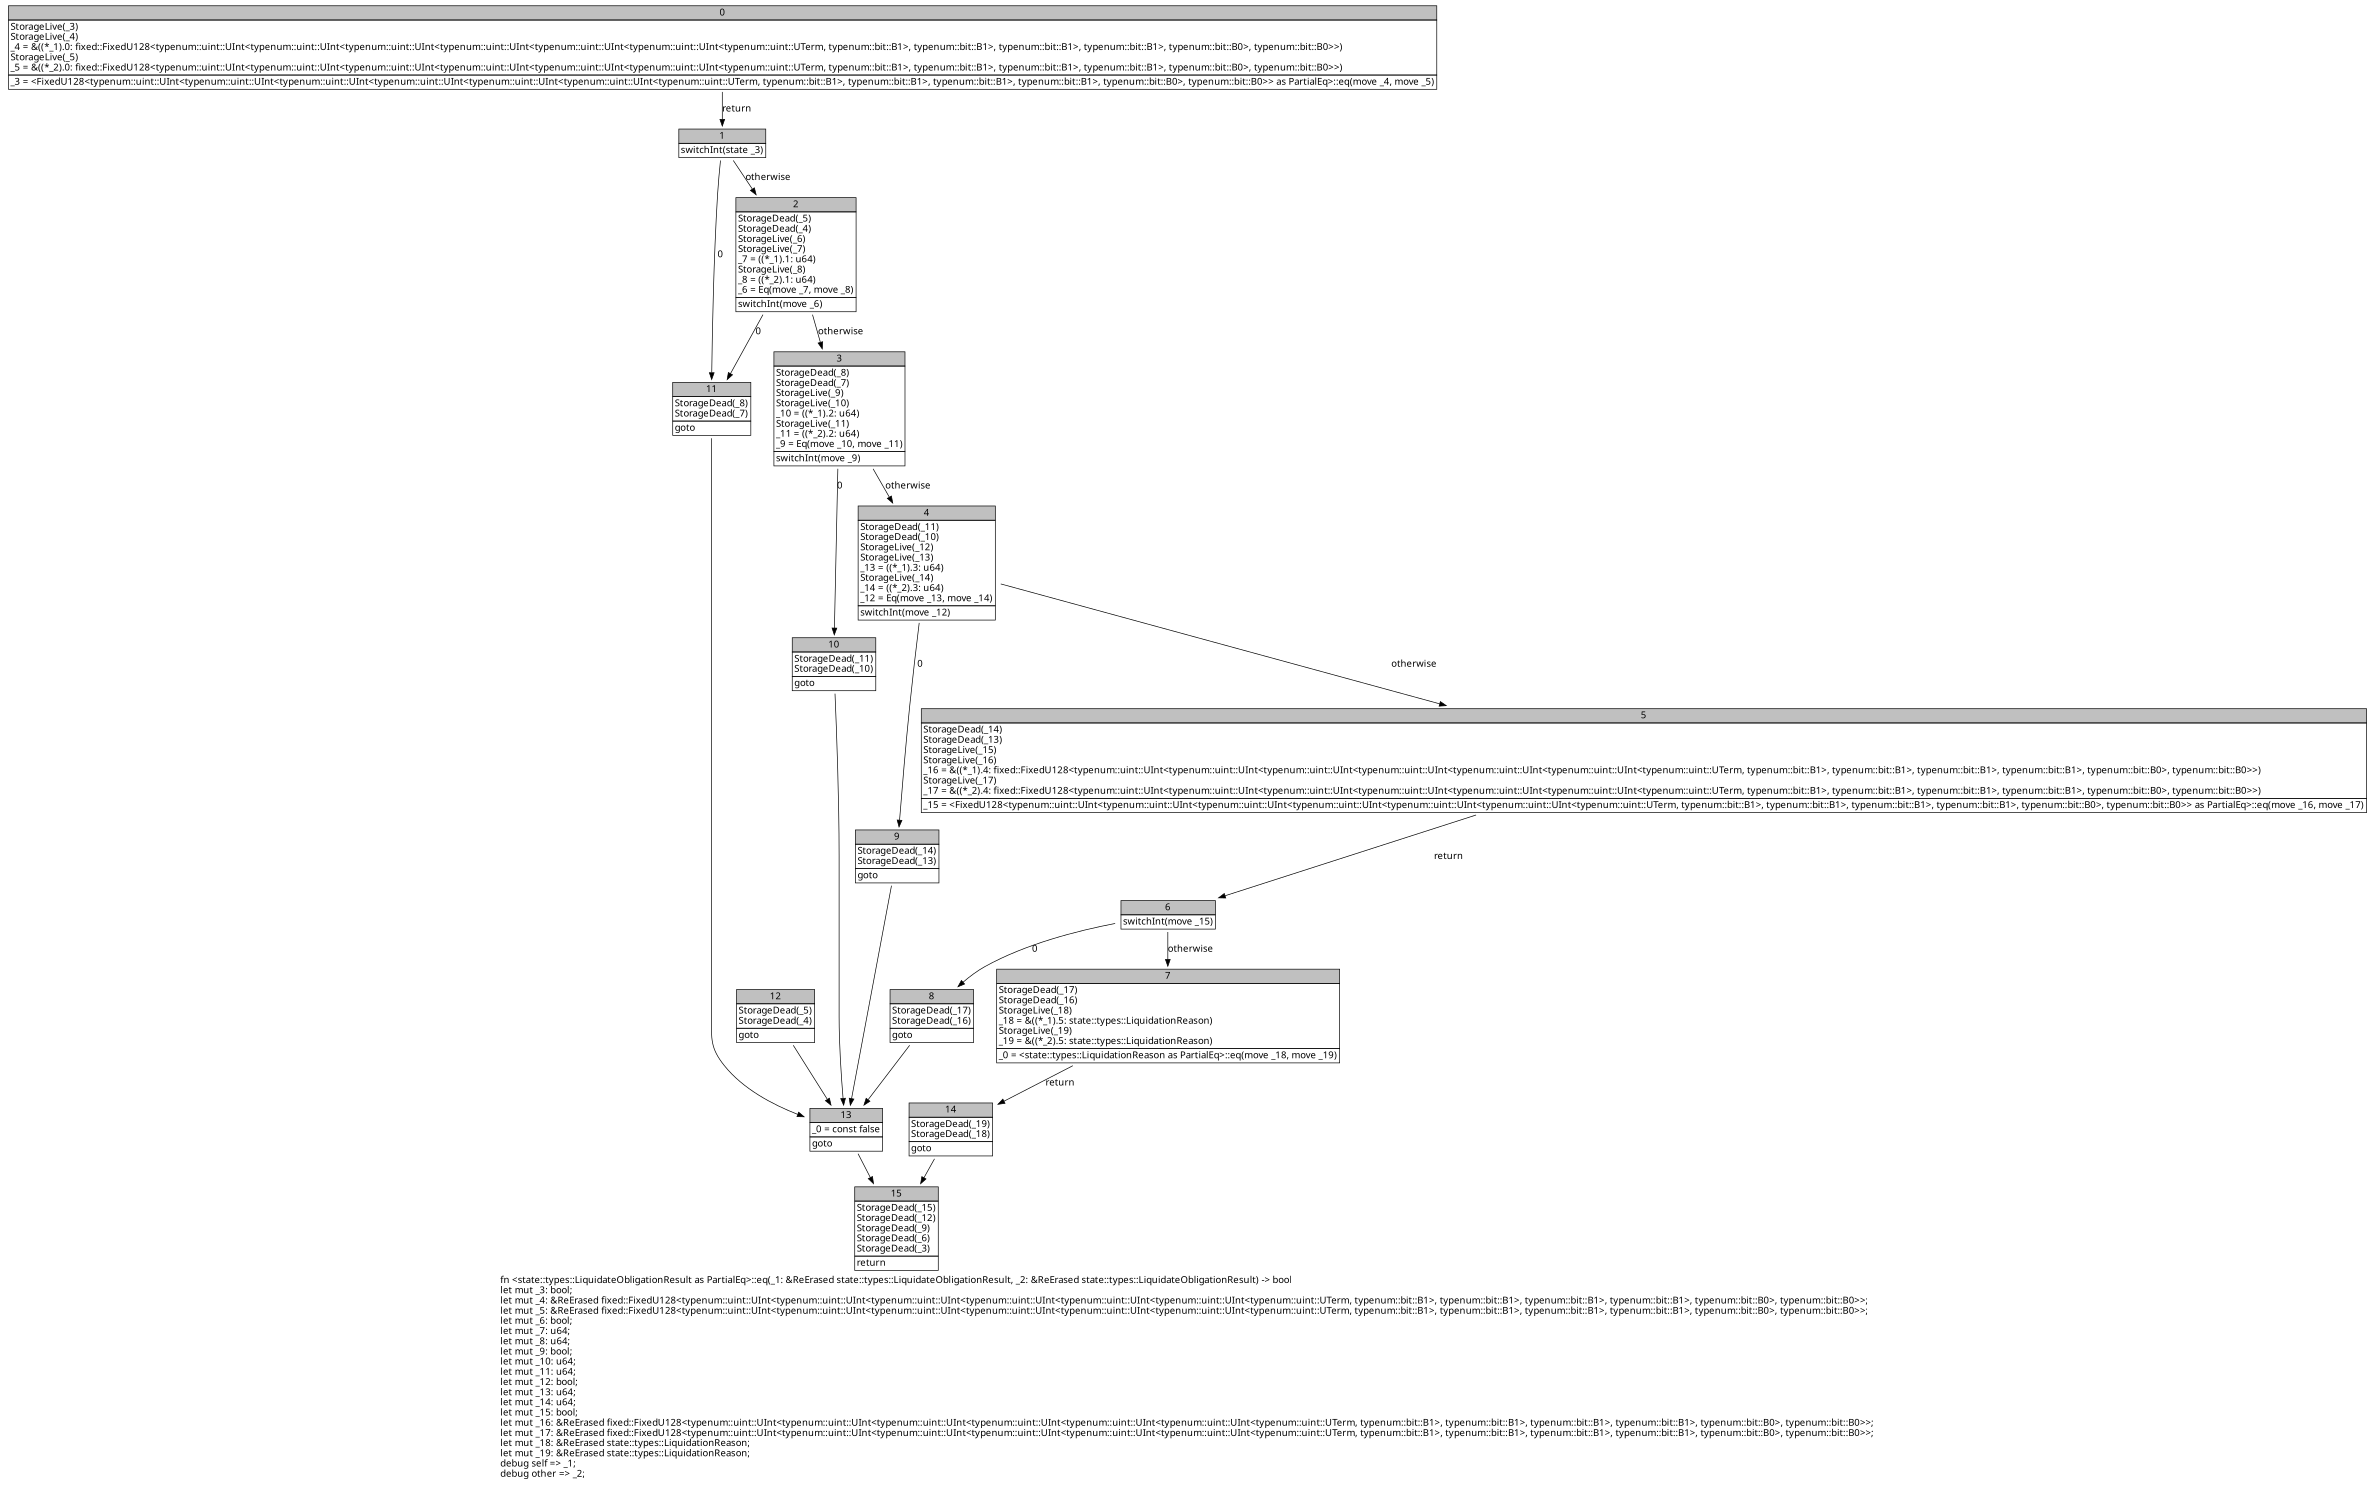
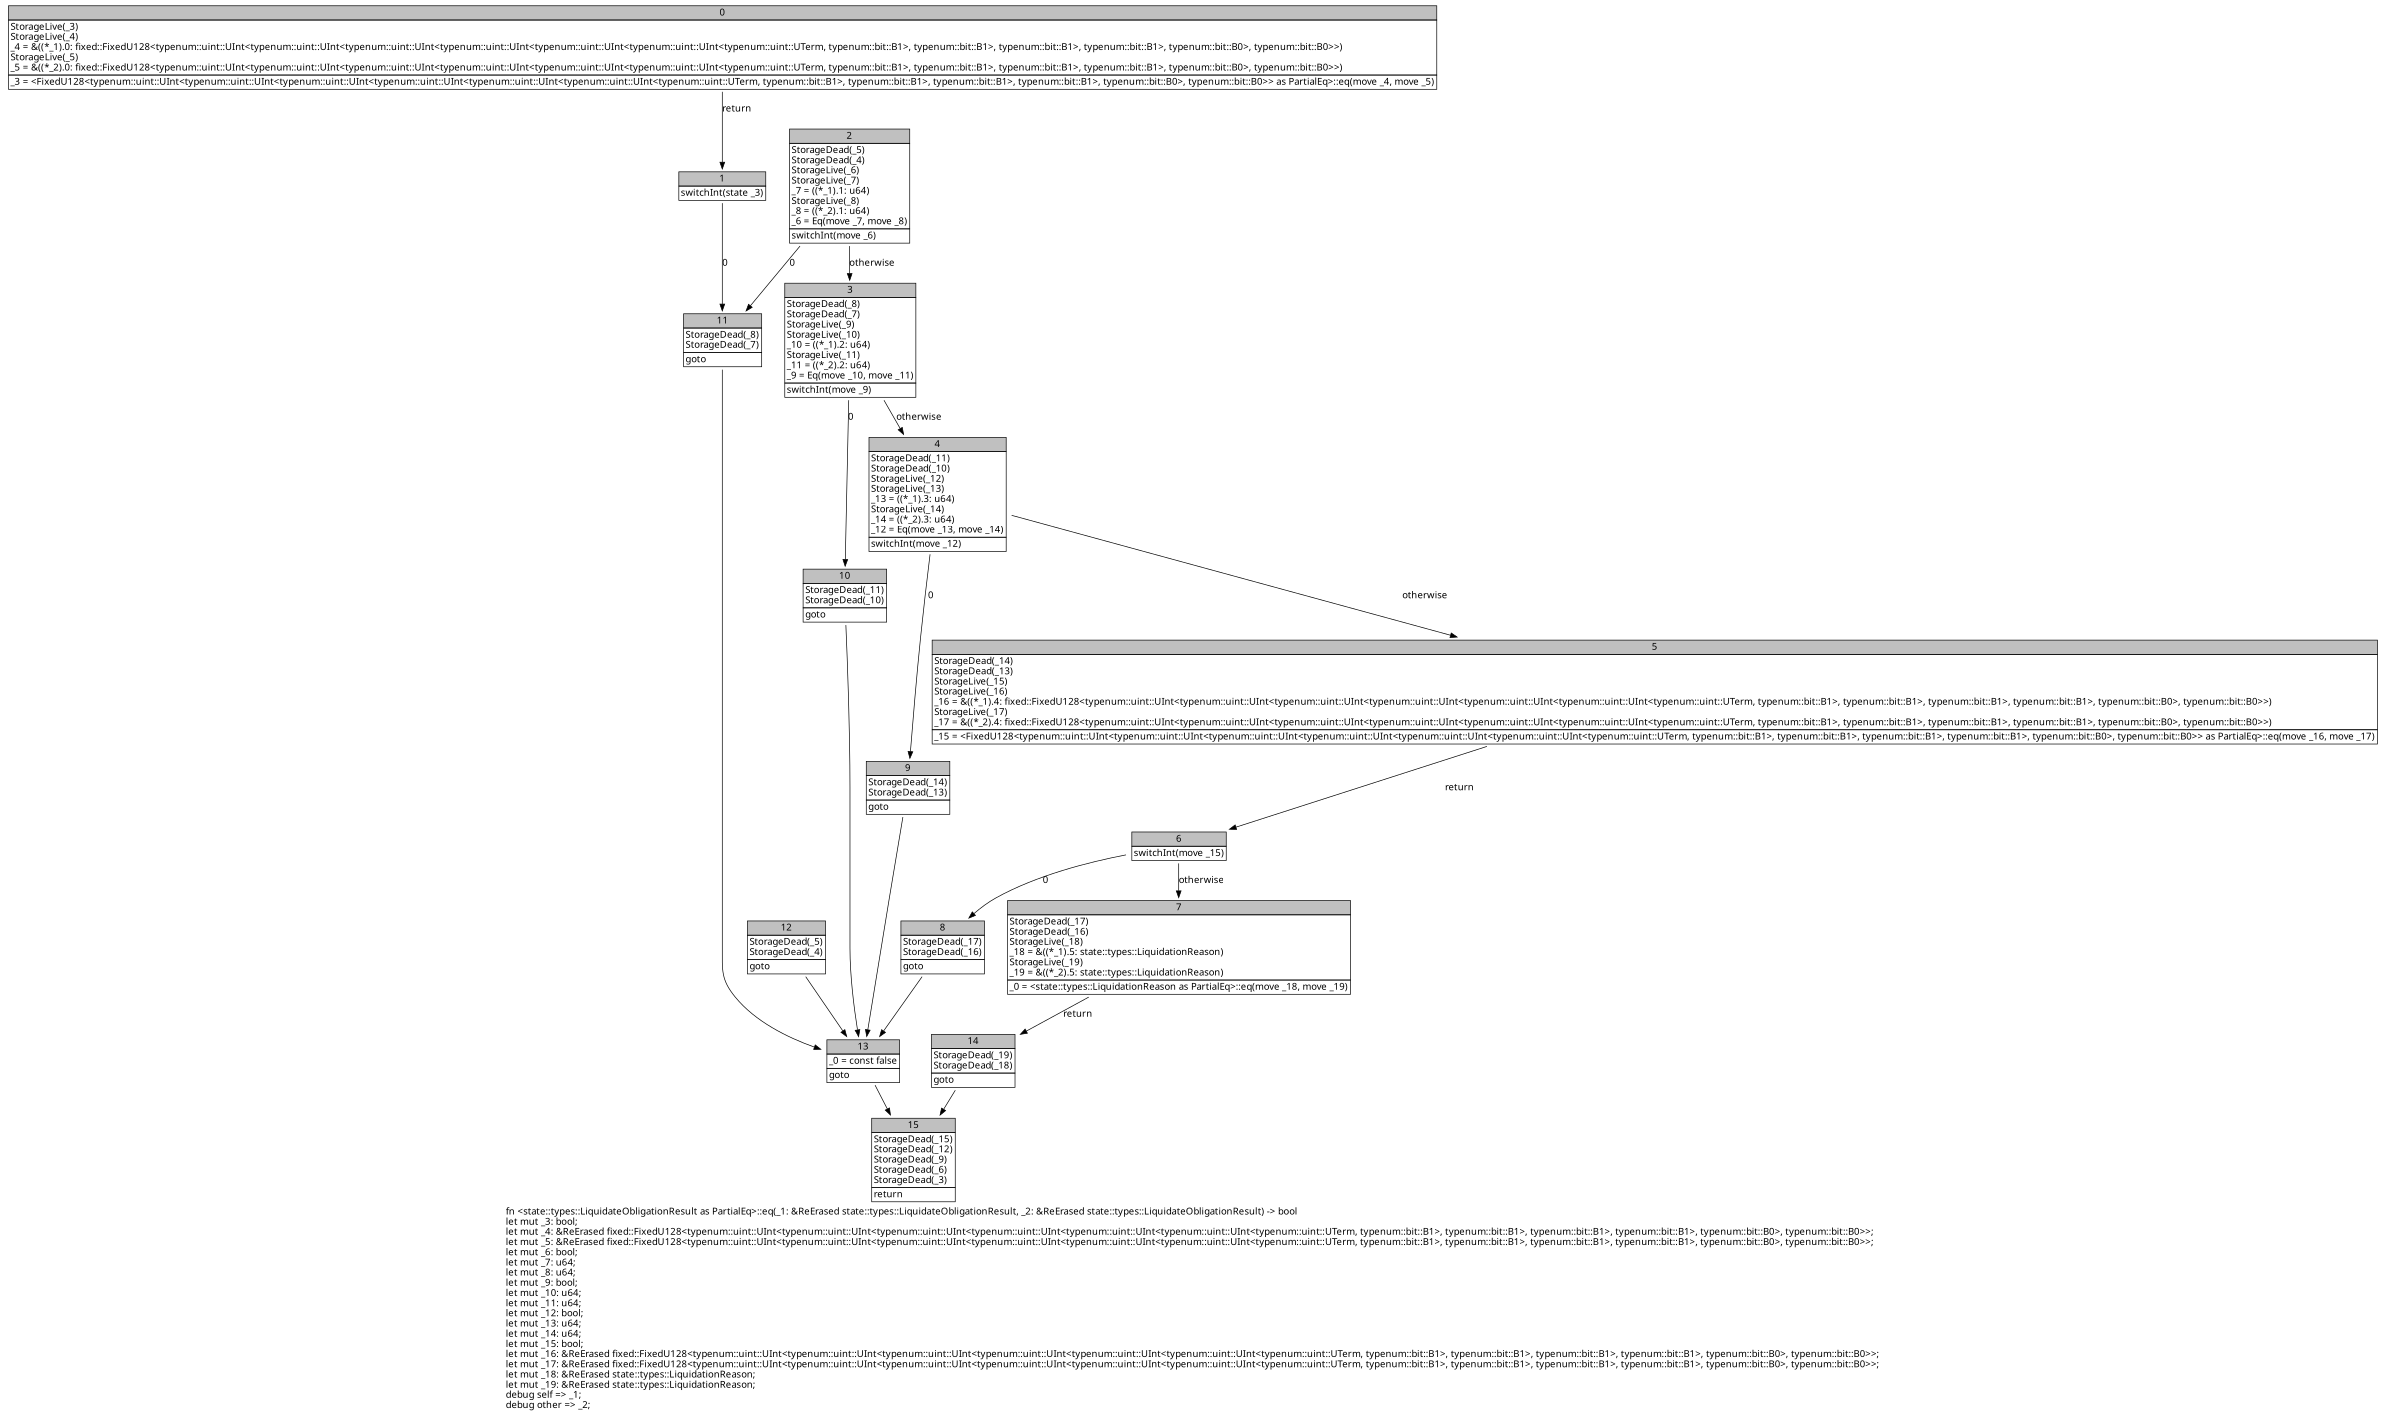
edge "1" -> "2": removed, label "otherwise"
